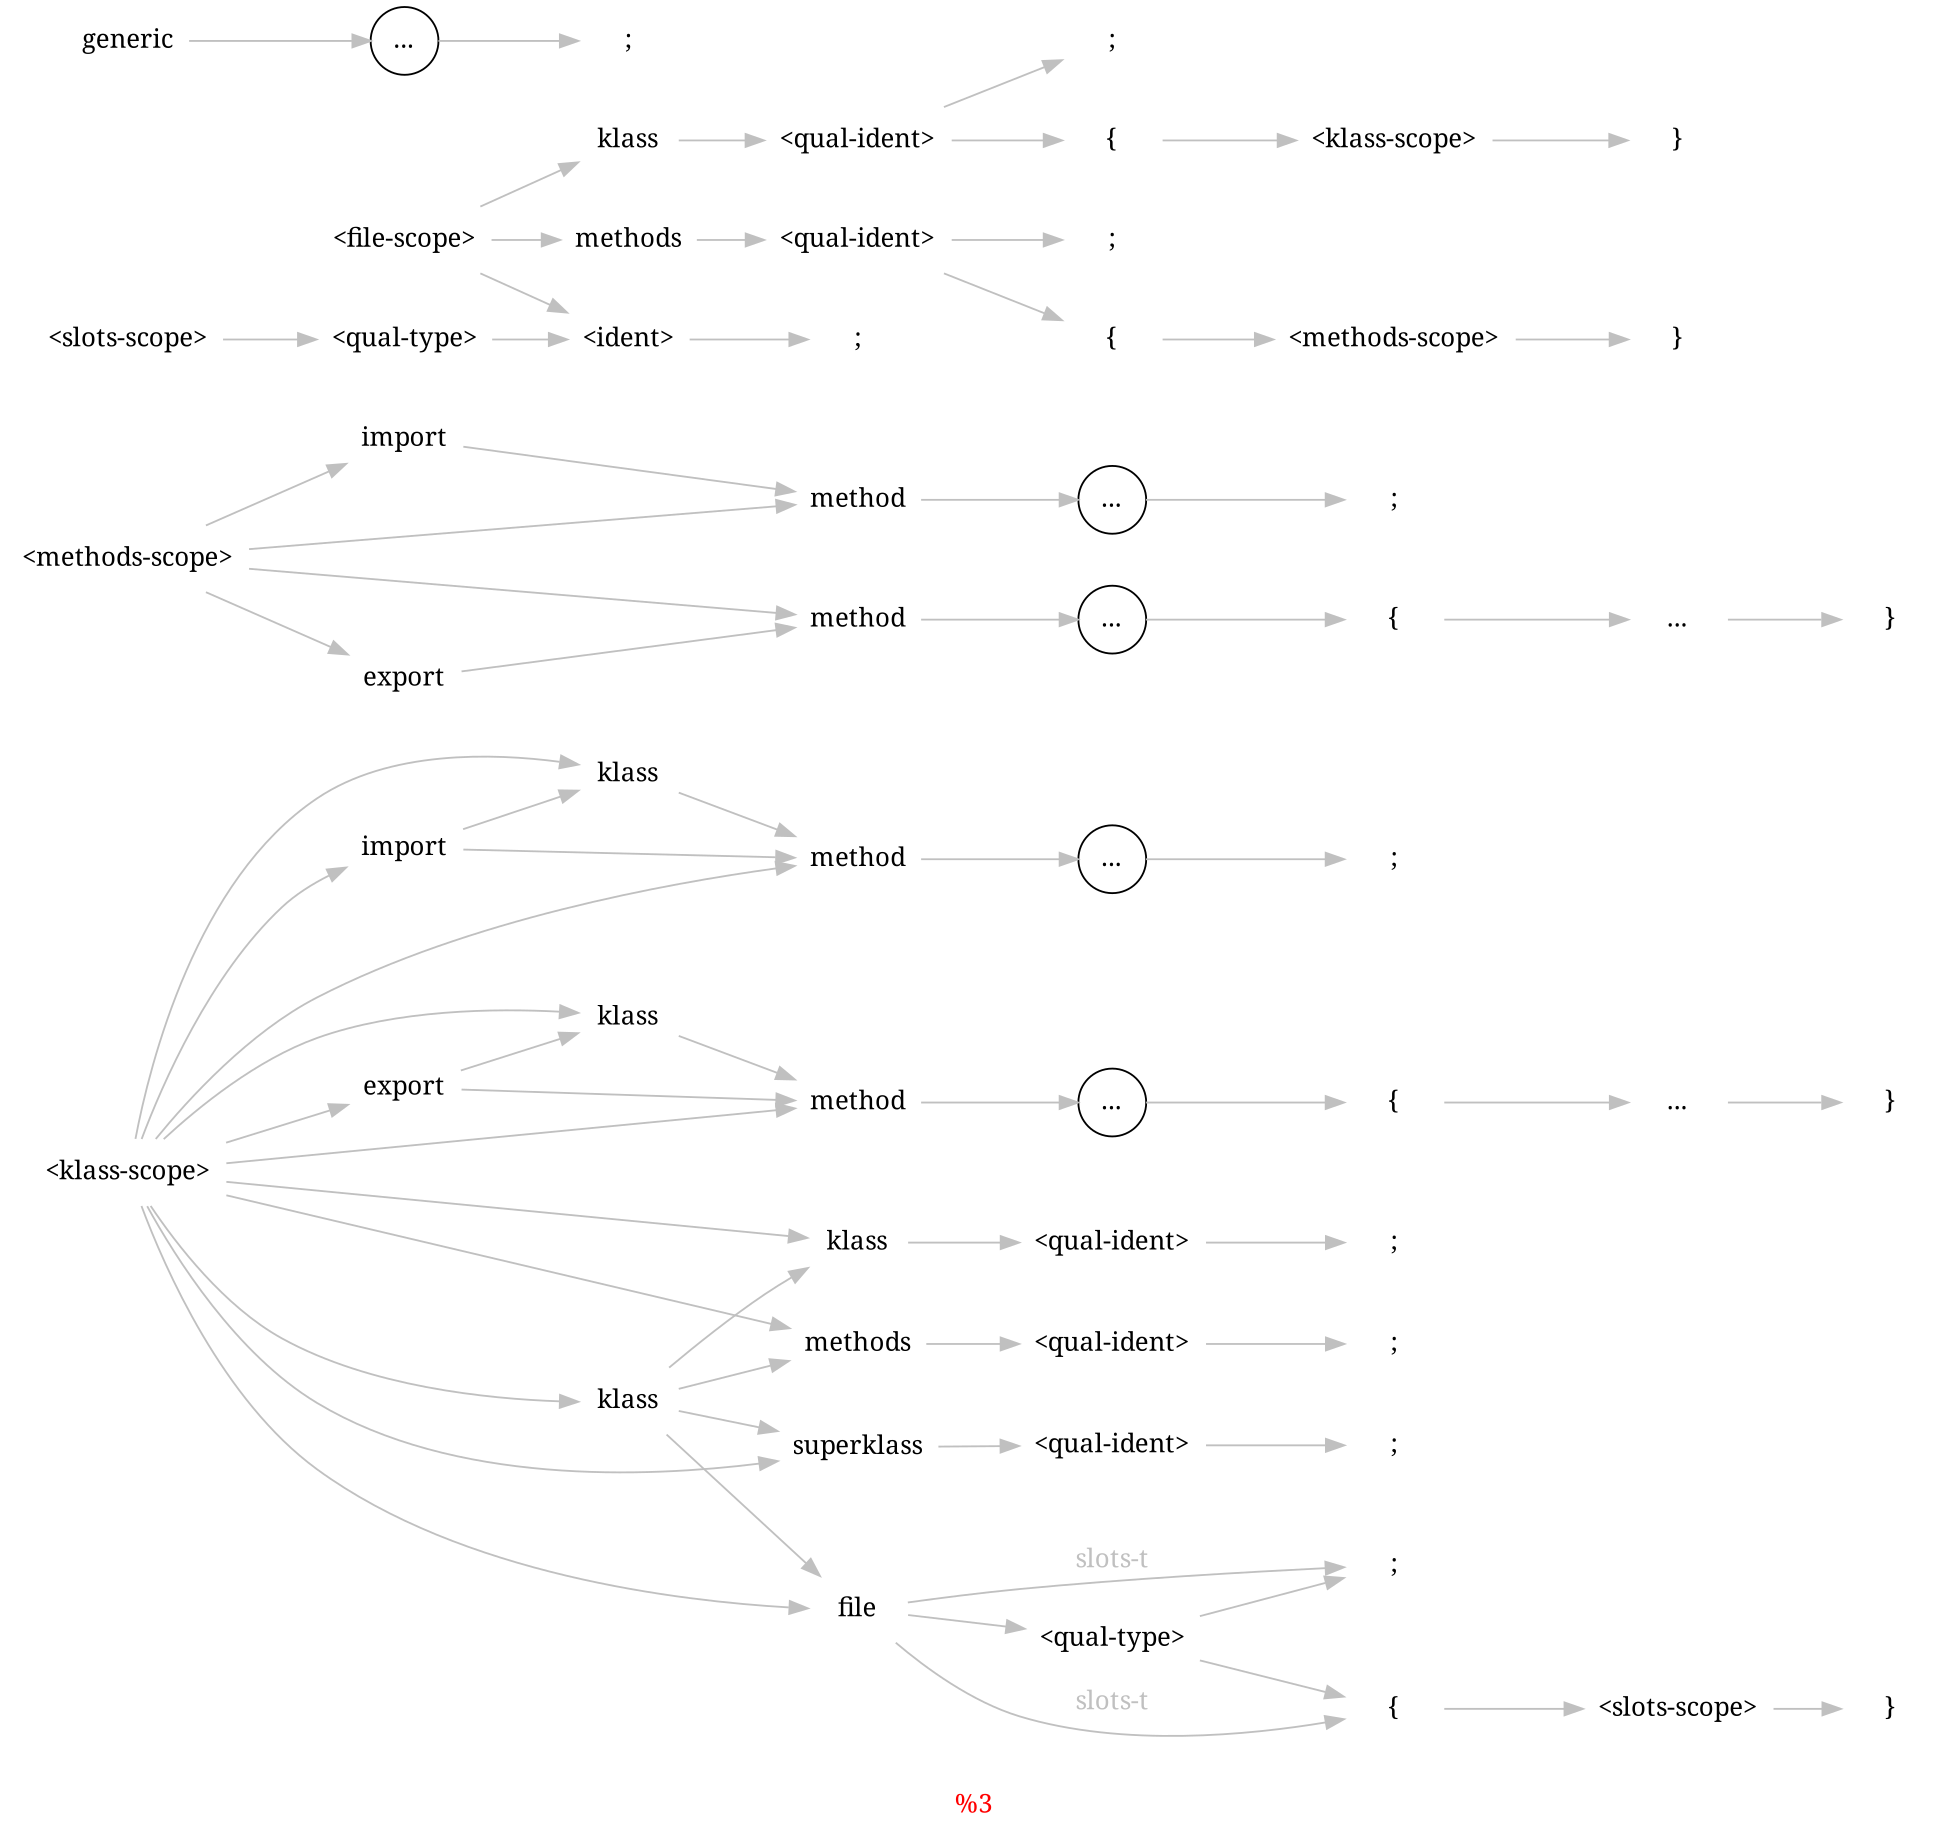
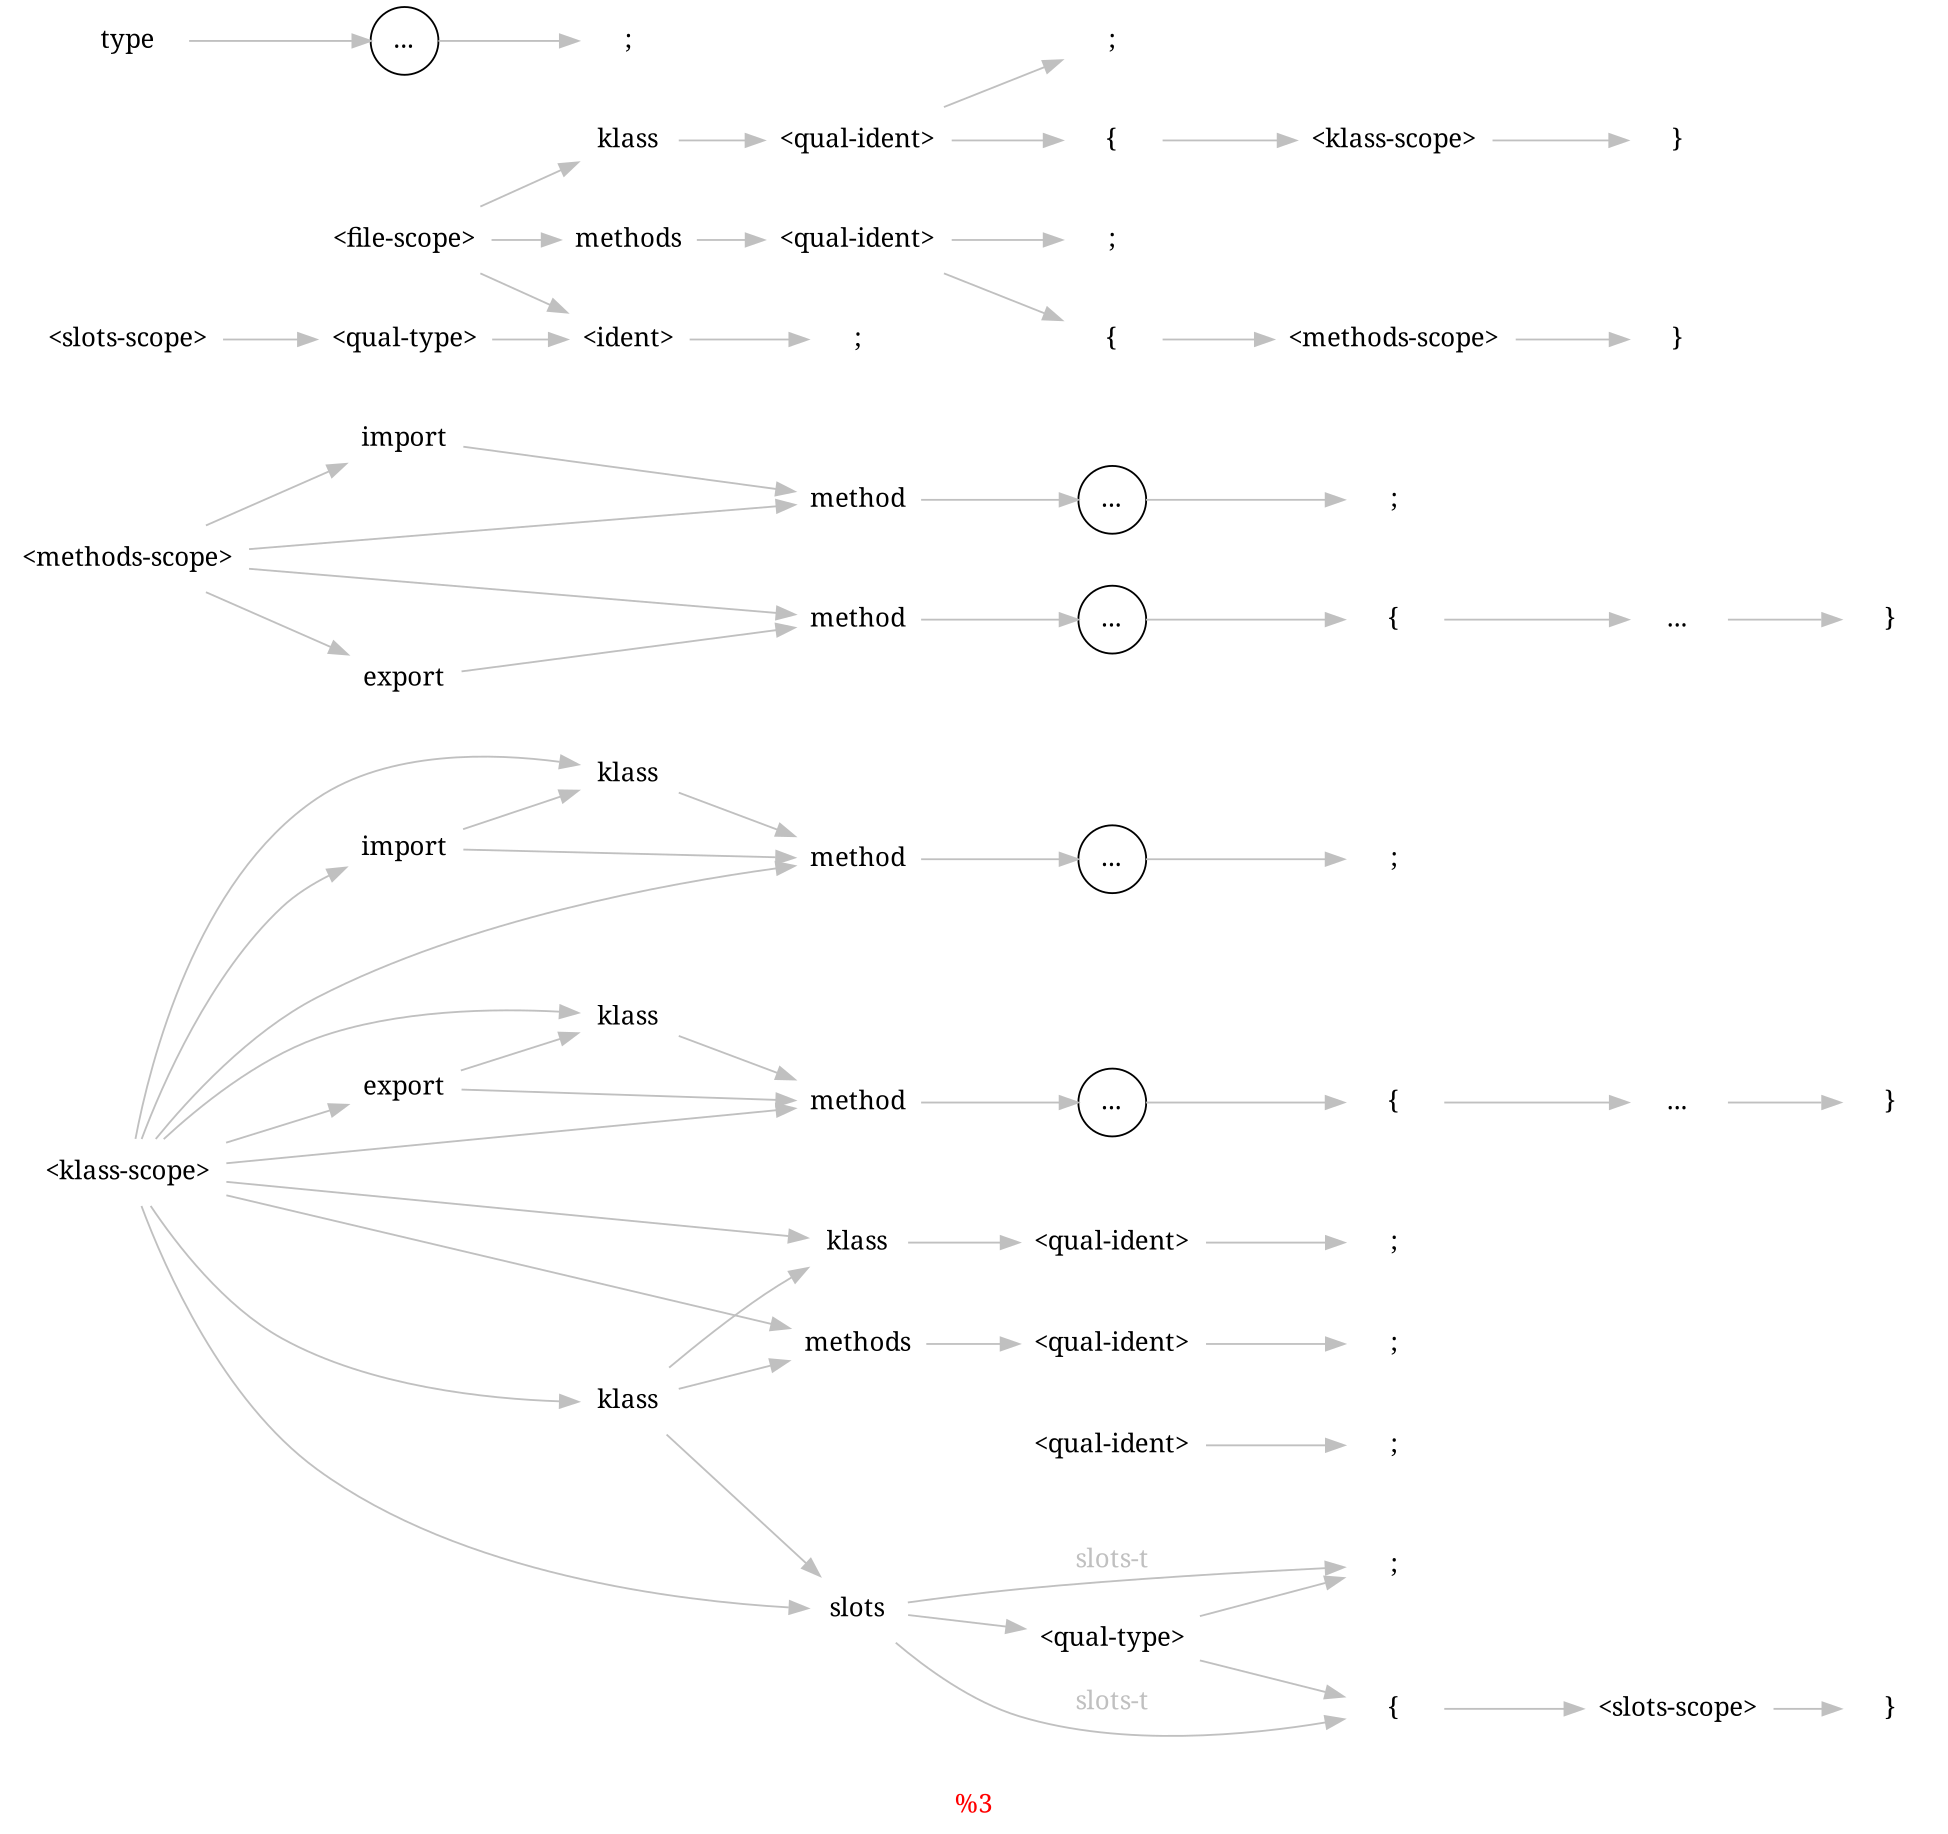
node "generic": label "generic" -> "type"
node "superklass": removed
node "file": label "file" -> "slots"
